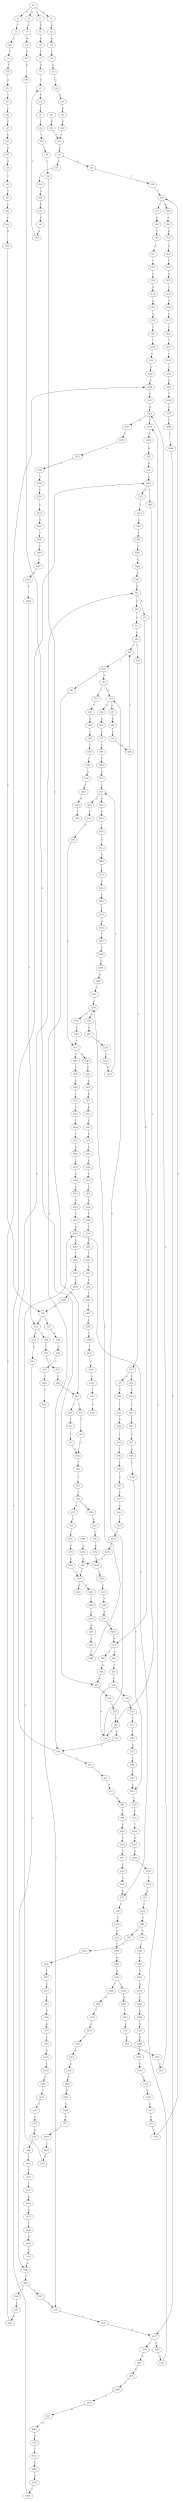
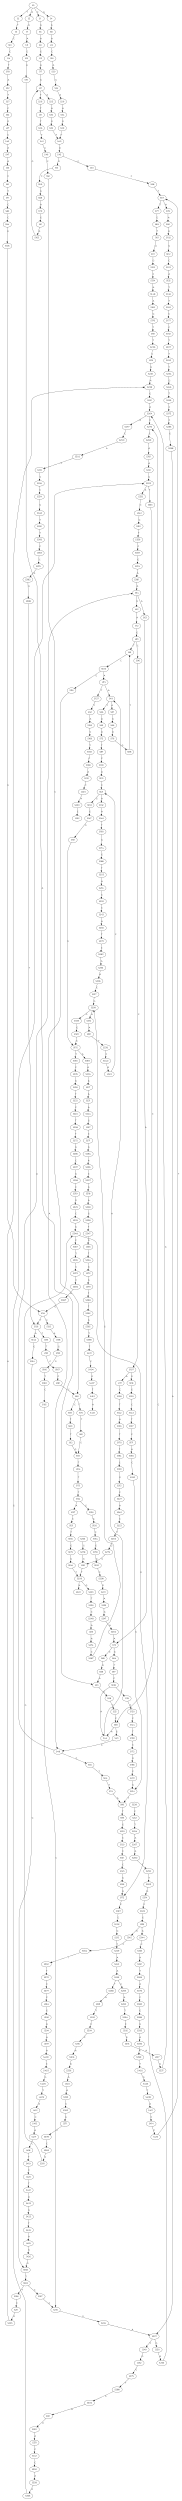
node "S25": added
edge "S214" -> "S228": now "S214" -> "S86"
